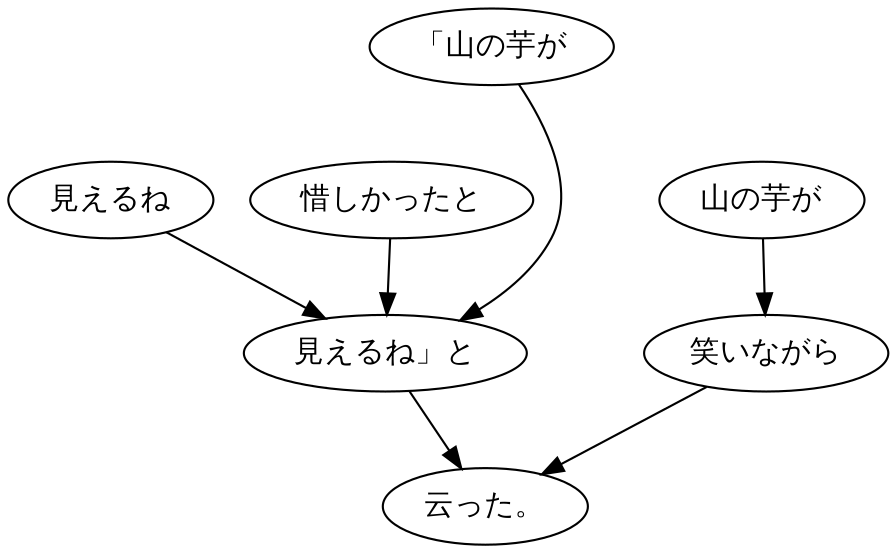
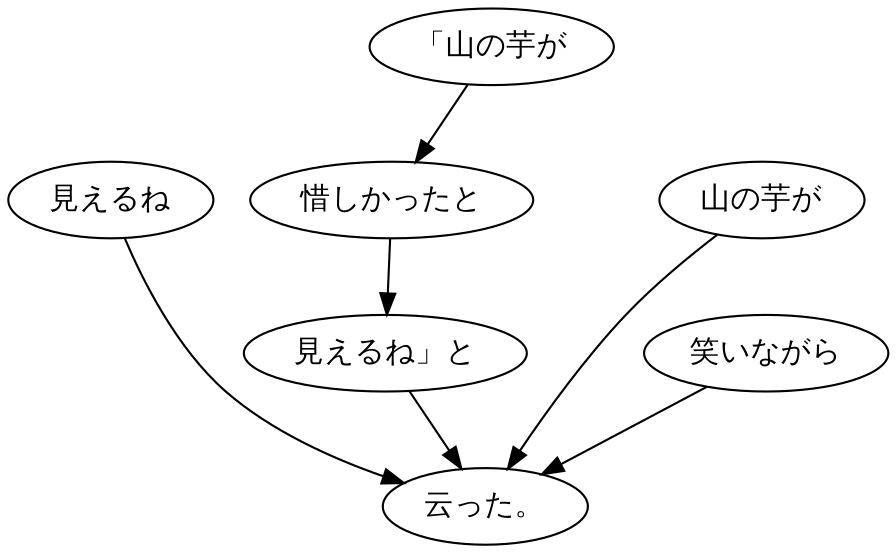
edge "「山の芋が" -> "見えるね」と": now "「山の芋が" -> "惜しかったと"
edge "山の芋が" -> "笑いながら": now "山の芋が" -> "云った。"
edge "見えるね" -> "見えるね」と": now "見えるね" -> "云った。"
